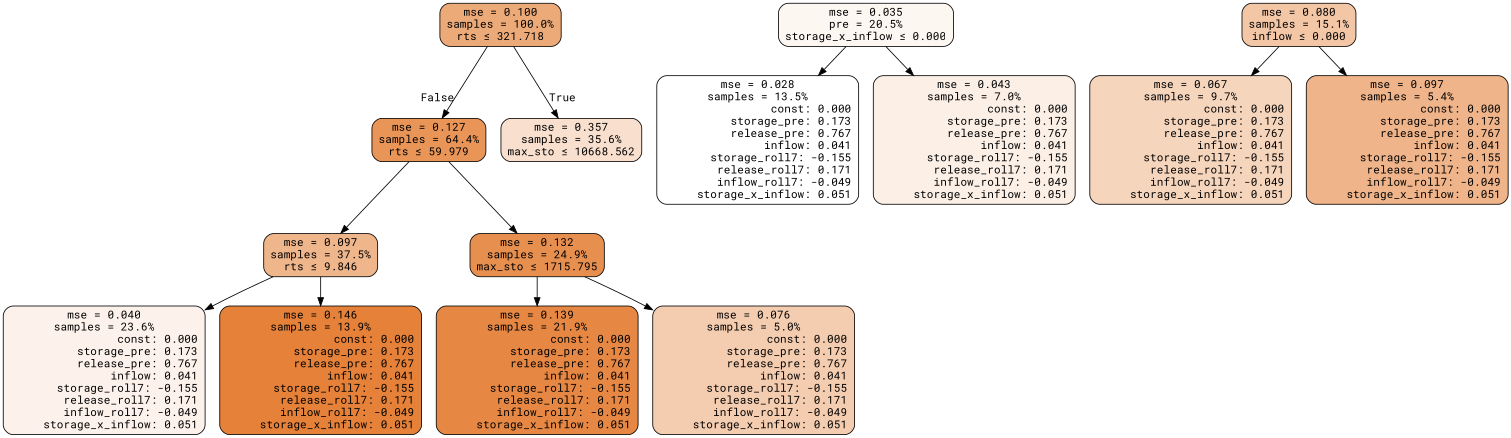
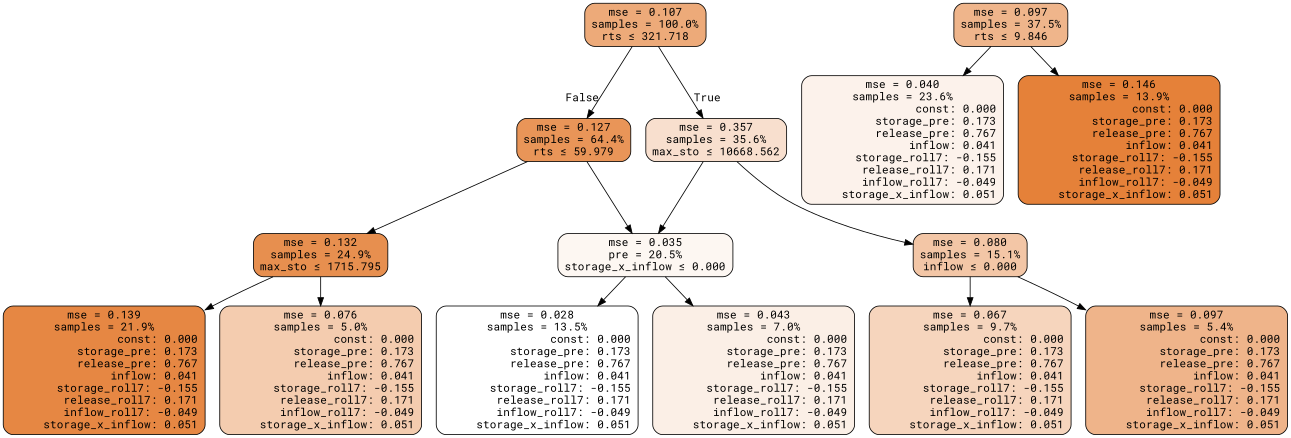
node "mse = 0.100 samples = 100.0% rts ≤ 321.718": label "mse = 0.100 samples = 100.0% rts ≤ 321.718" -> "mse = 0.107 samples = 100.0% rts ≤ 321.718"
edge "mse = 0.127 samples = 64.4% rts ≤ 59.979" -> "mse = 0.097 samples = 37.5% rts ≤ 9.846": now "mse = 0.127 samples = 64.4% rts ≤ 59.979" -> "mse = 0.035 pre = 20.5% storage_x_inflow ≤ 0.000"
edge "mse = 0.357 samples = 35.6% max_sto ≤ 10668.562" -> "mse = 0.035 pre = 20.5% storage_x_inflow ≤ 0.000": added
edge "mse = 0.357 samples = 35.6% max_sto ≤ 10668.562" -> "mse = 0.080 samples = 15.1% inflow ≤ 0.000": added
